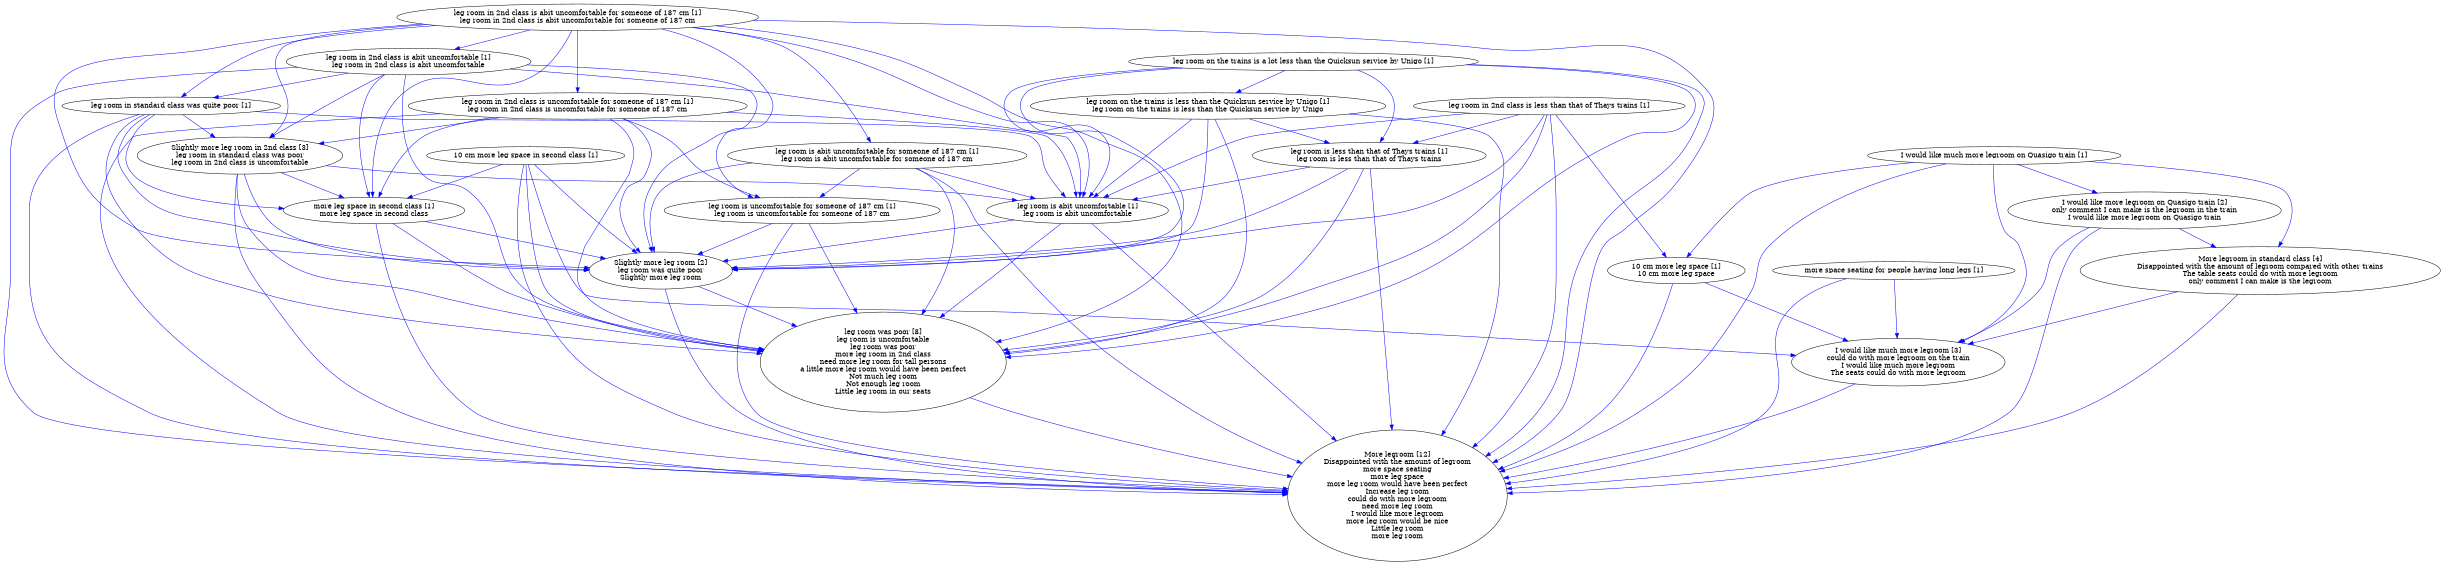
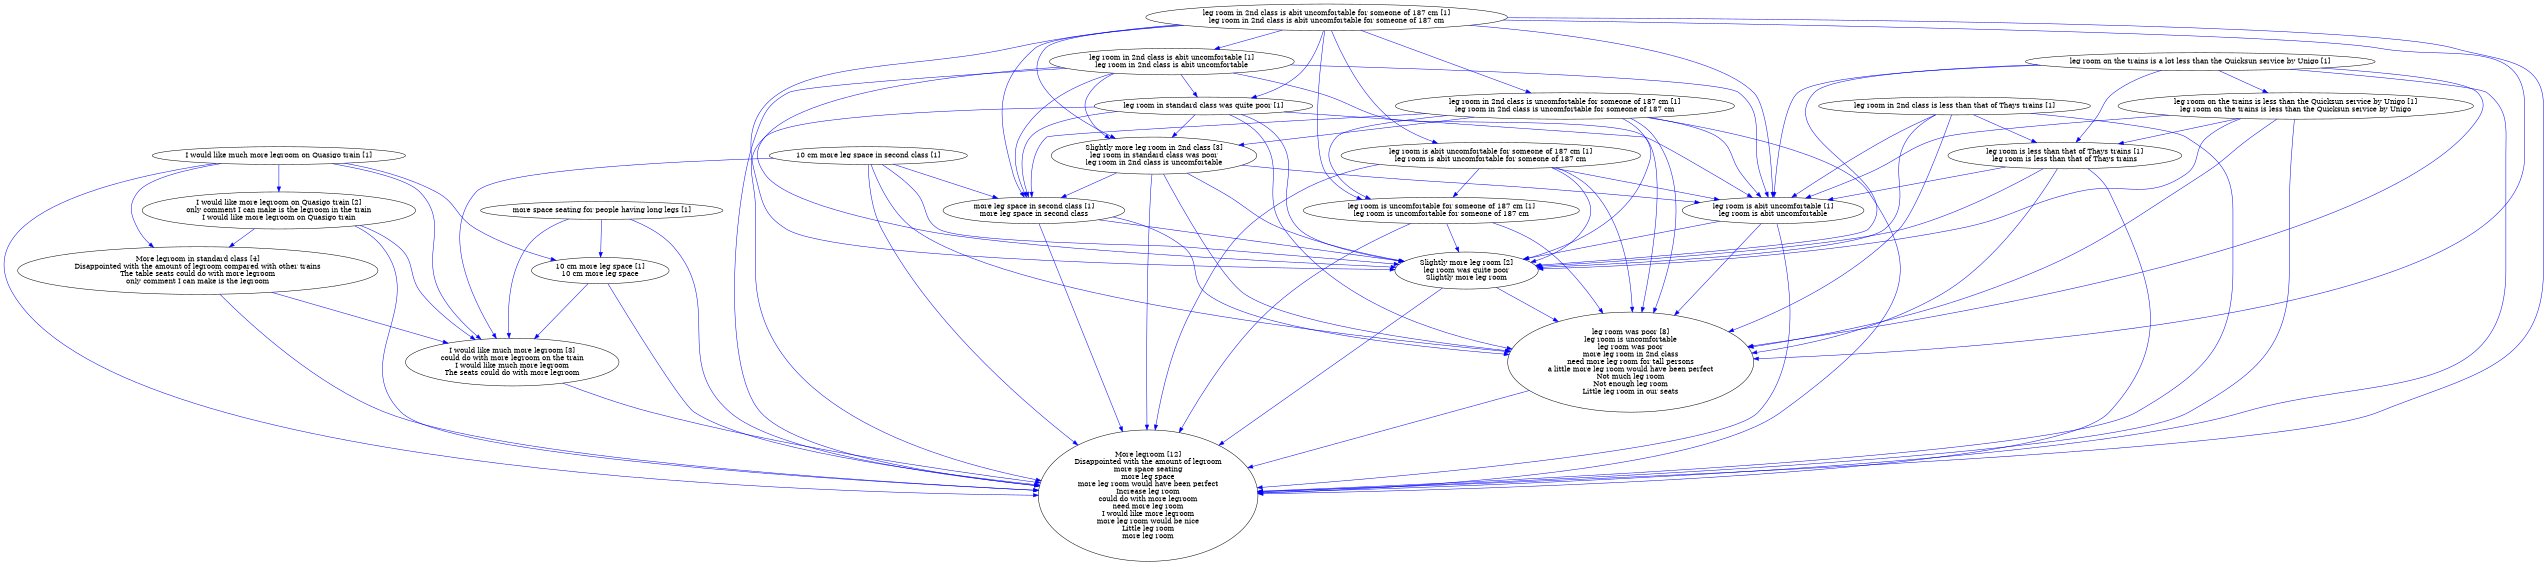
edge "leg room in 2nd class is less than that of Thays trains [1]" -> "10 cm more leg space [1] 10 cm more leg space": now "more space seating for people having long legs [1]" -> "10 cm more leg space [1] 10 cm more leg space"
